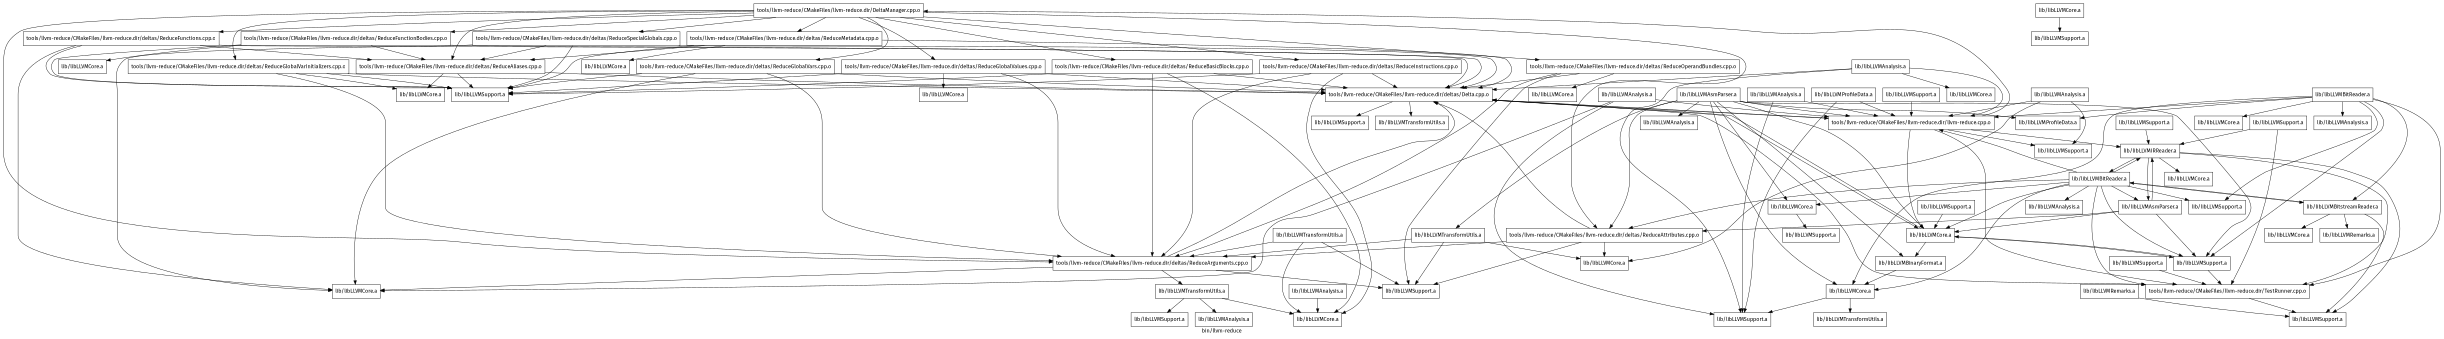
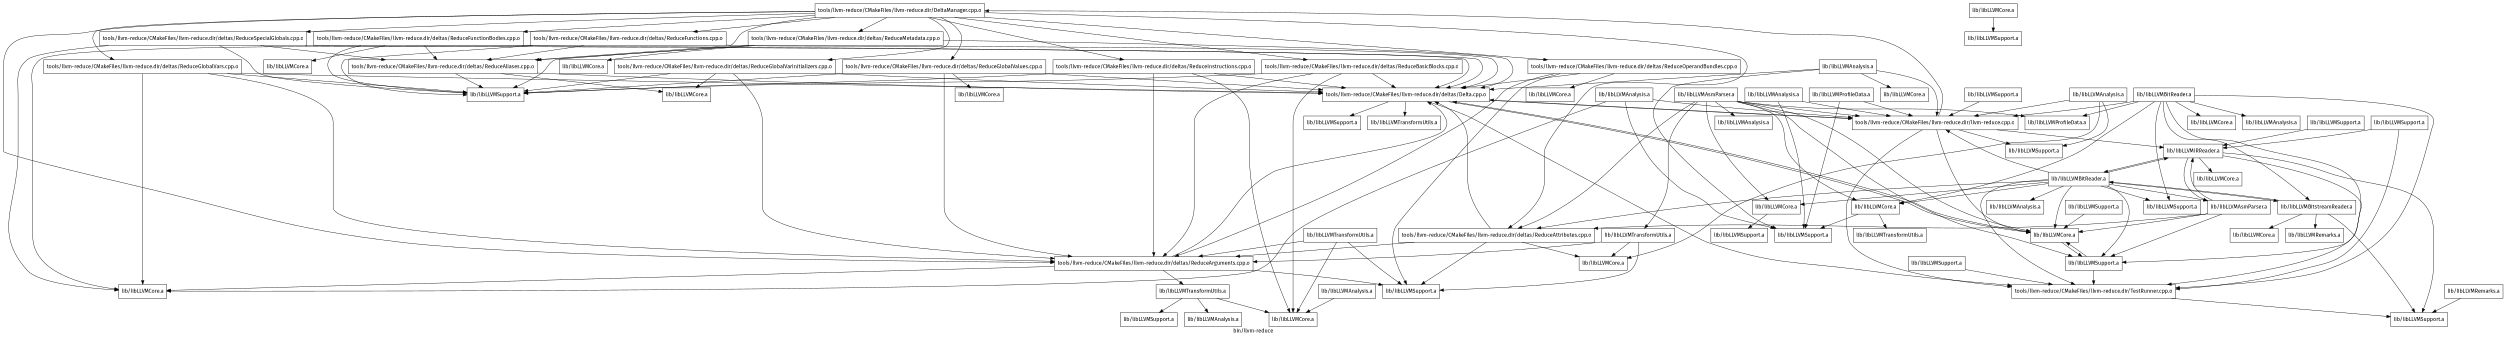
node "lib/libLLVMBinaryFormat.a": removed
